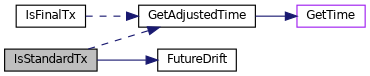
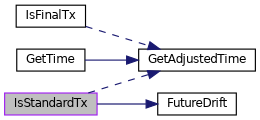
edge "GetAdjustedTime" -> "GetTime": reversed
node "GetTime": color purple -> black
node "IsStandardTx": color black -> purple
